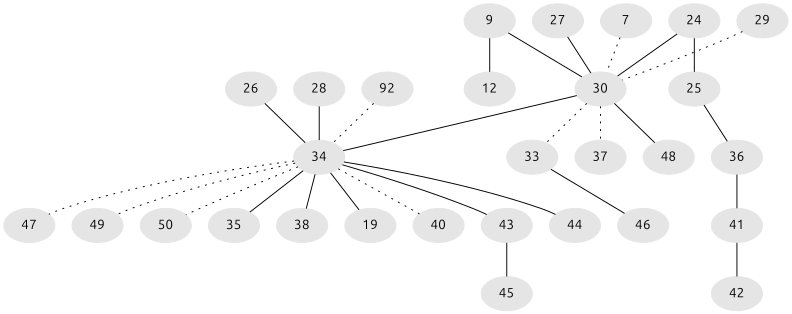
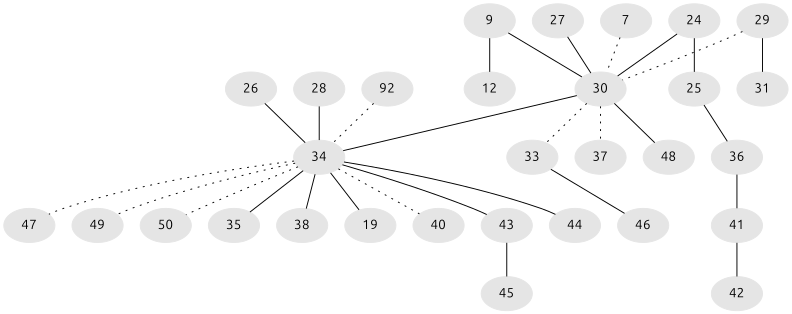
node "31": added
